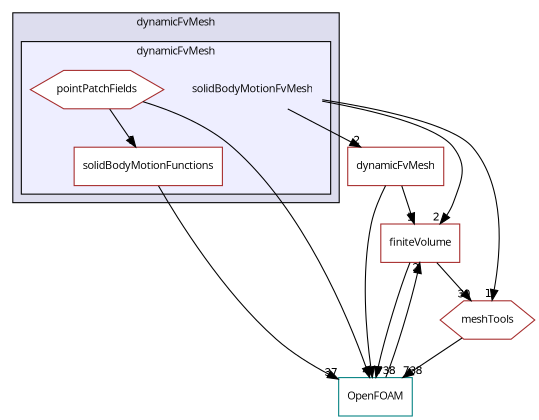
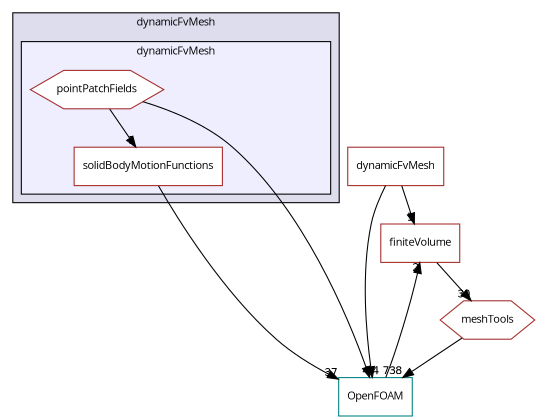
node "solidBodyMotionFvMesh": removed
edge "finiteVolume" -> "OpenFOAM": removed
